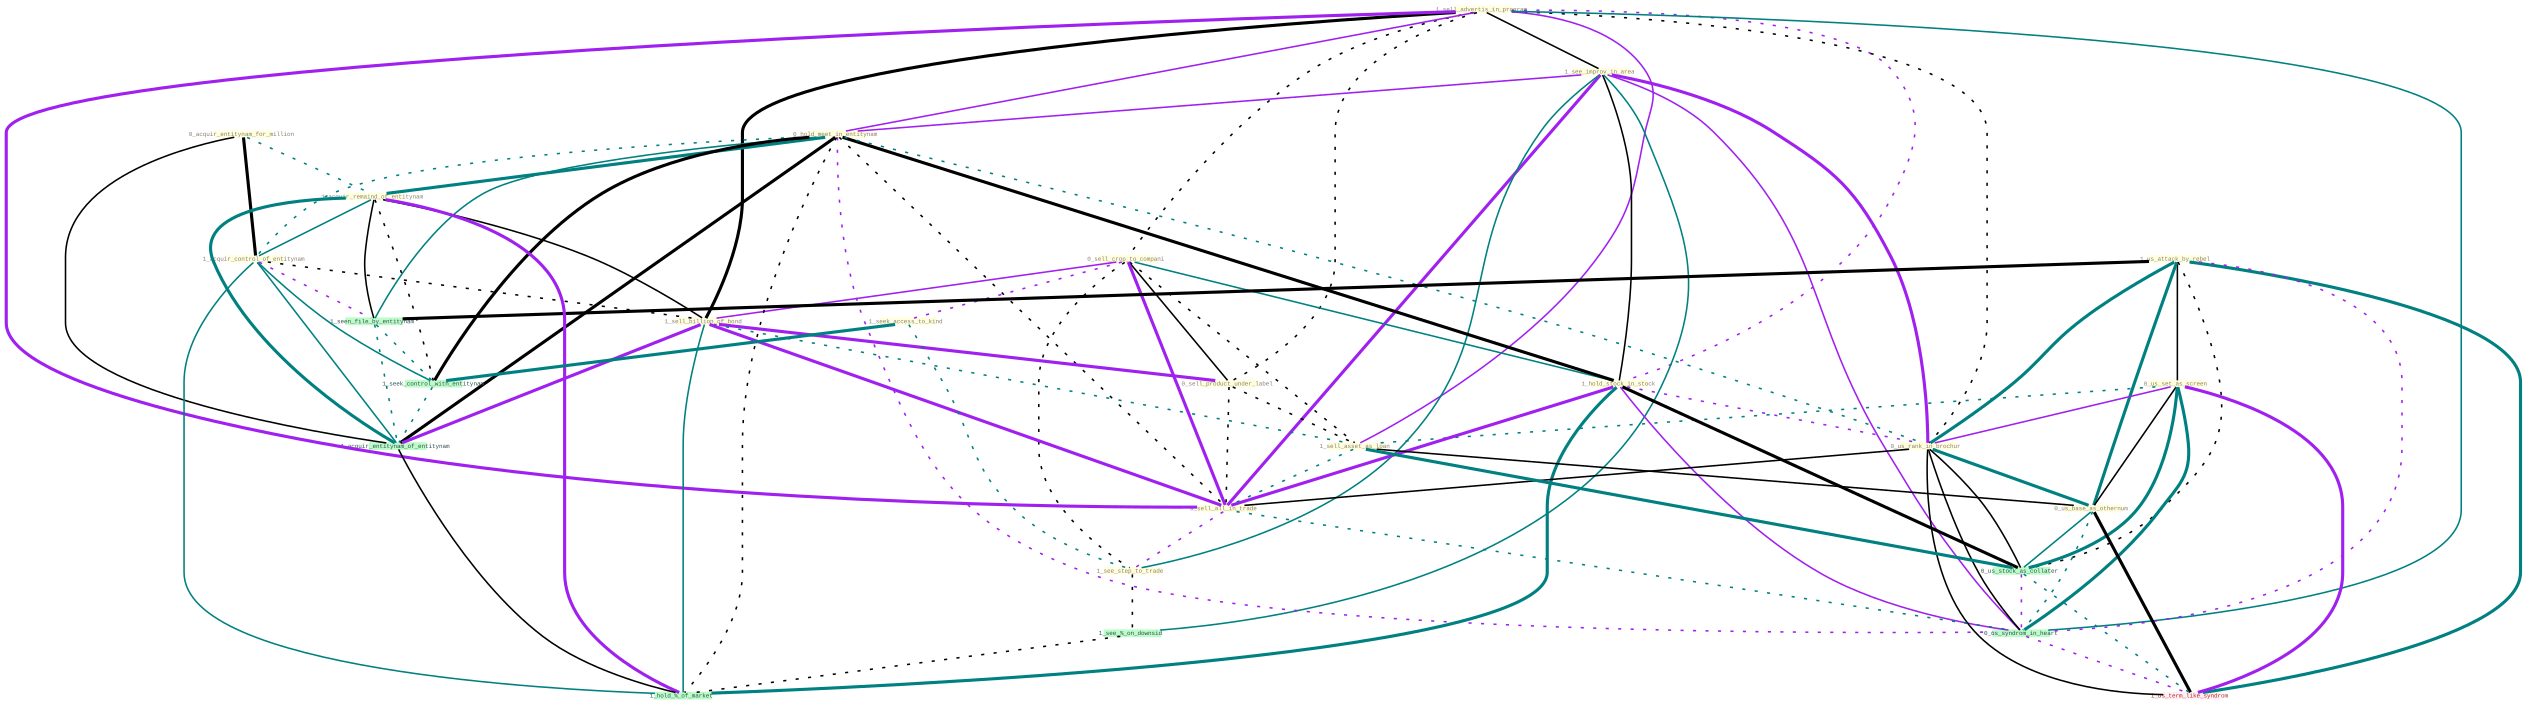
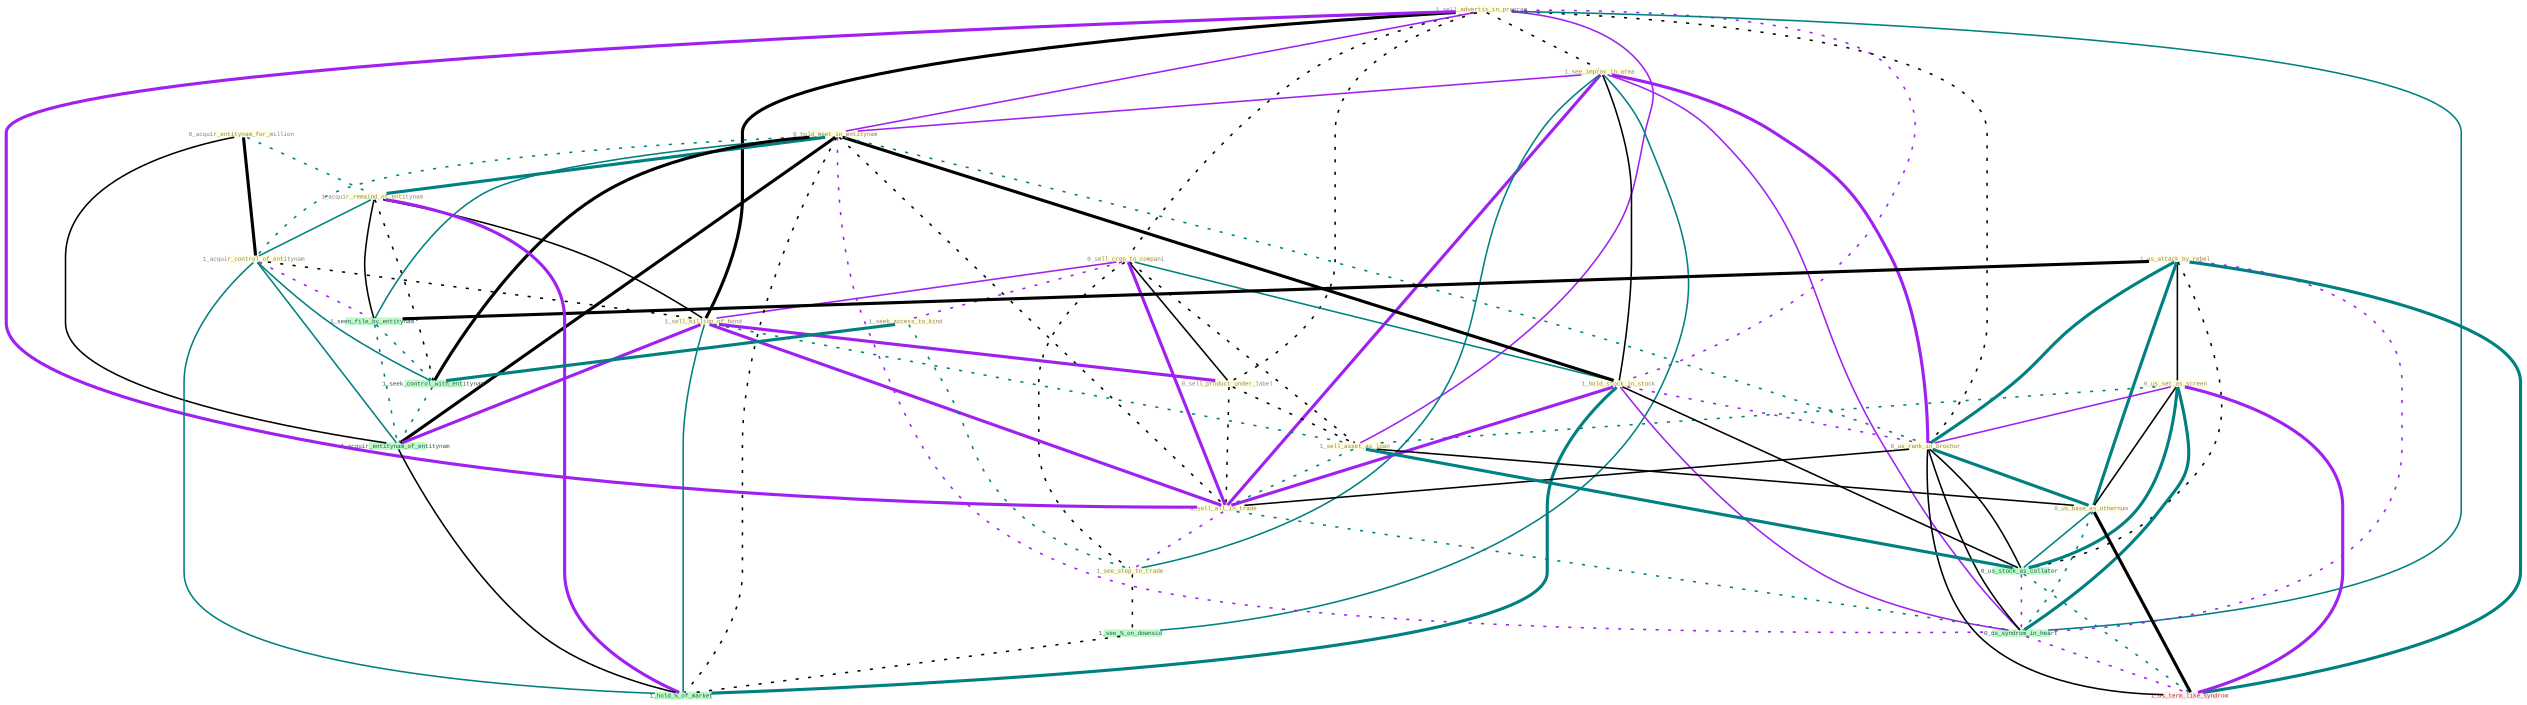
edge "1_sell_advertis_in_program" -- "1_see_improv_in_area": style solid -> dotted
edge "1_acquir_remaind_of_entitynam" -- "1_acquir_entitynam_of_entitynam": removed
edge "1_hold_stock_in_stock" -- "0_us_stock_as_collater": style bold -> solid
